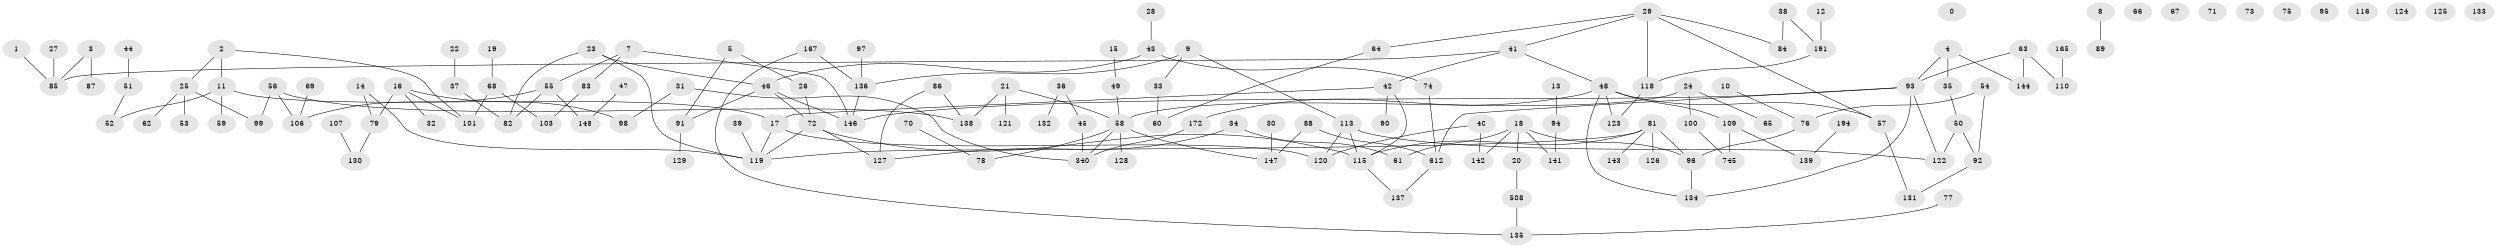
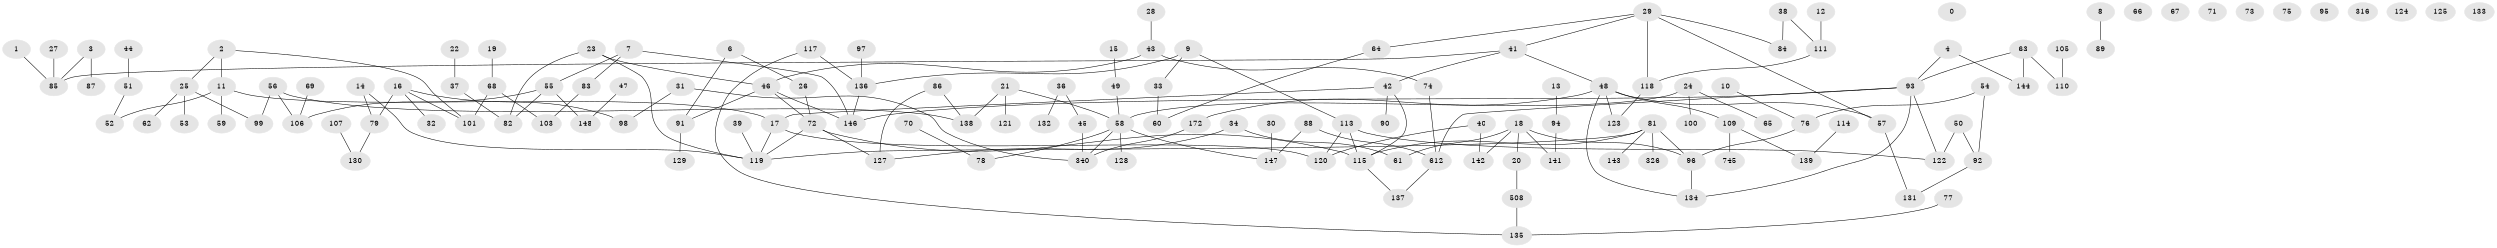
node "116": label "116" -> "316"
node "5": label "5" -> "6"
node "167": label "167" -> "117"
node "191": label "191" -> "111"
node "165": label "165" -> "105"
node "35": removed
node "194": label "194" -> "114"
edge "100" -- "745": removed
node "126": label "126" -> "326"
